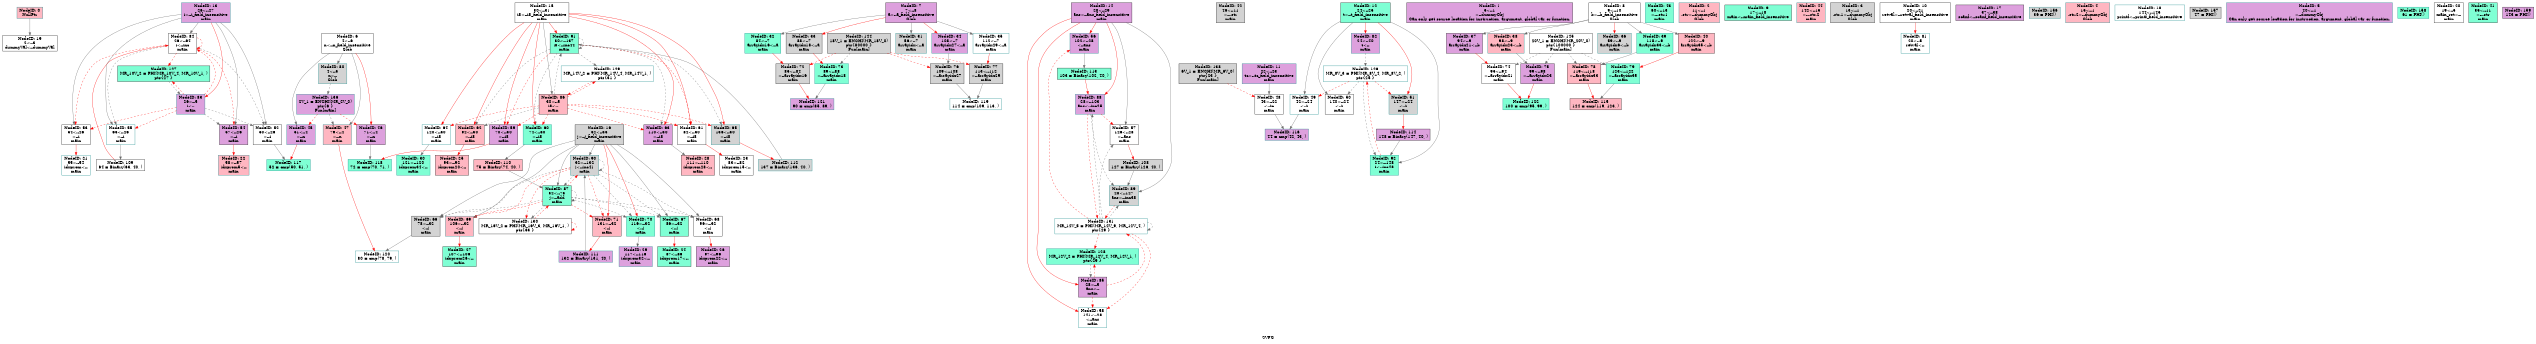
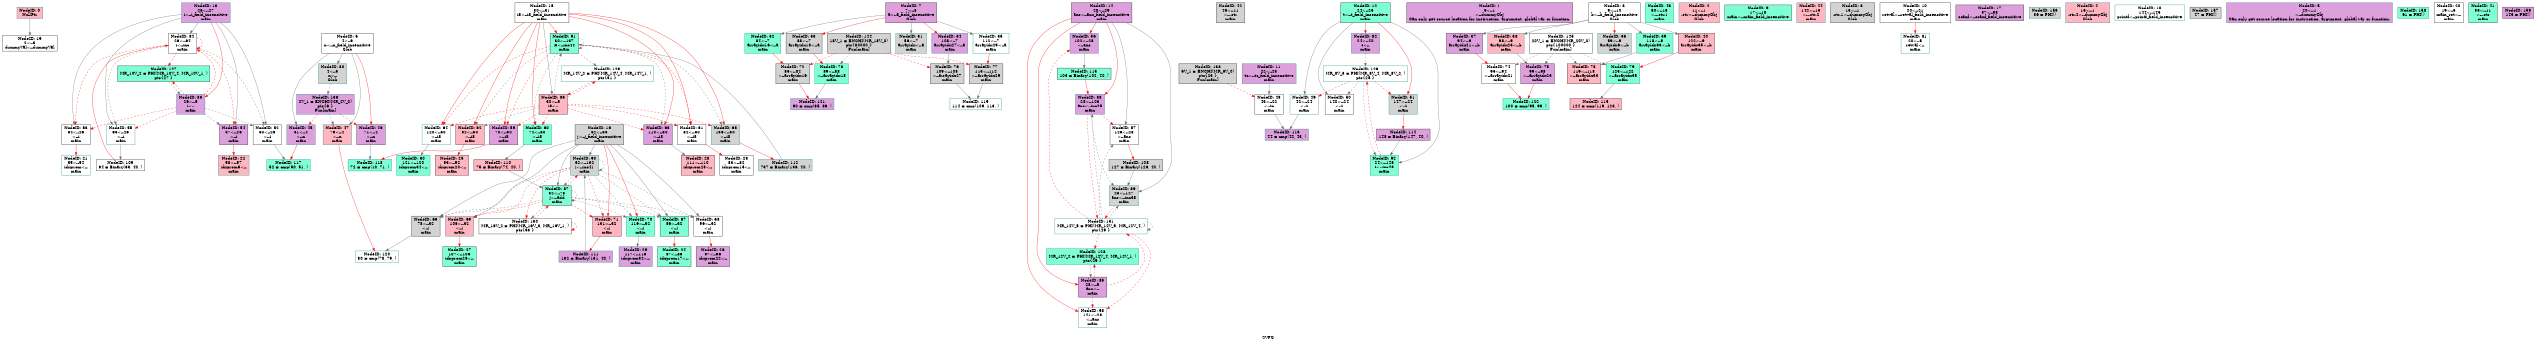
edge "NodeID: 91" -> "NodeID: 64": added
edge "NodeID: 78" -> "NodeID: 115": removed
node "NodeID: 118": text "72 = cmp(70, 71, )" -> "72 = cmp(10, 71, )"
node "NodeID: 112": text "137 = Binary(136, 40, )" -> "737 = Binary(136, 40, )"
